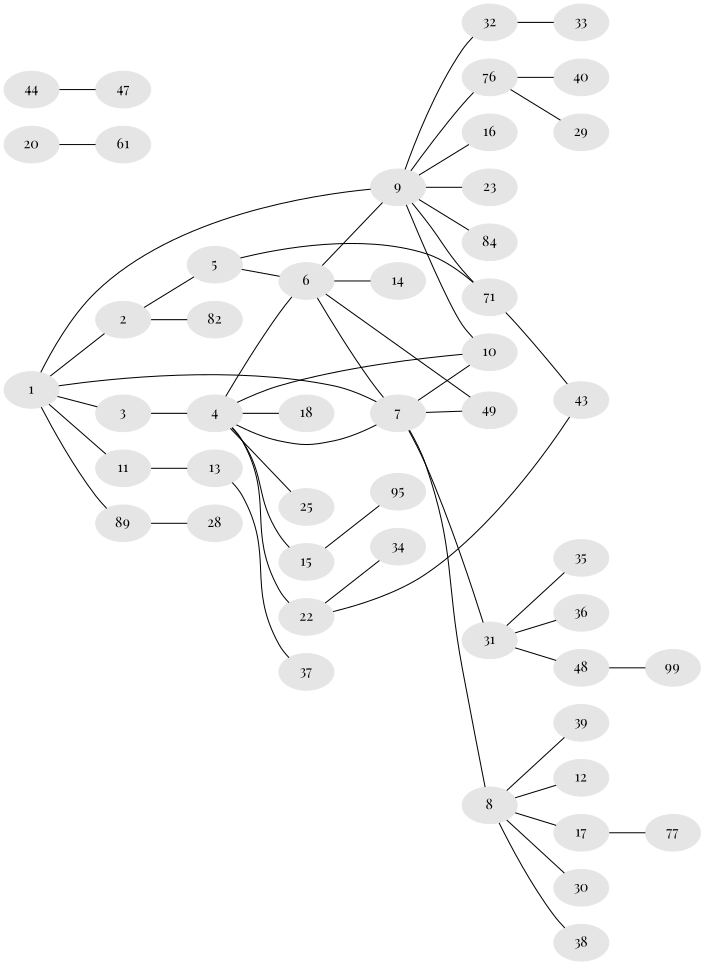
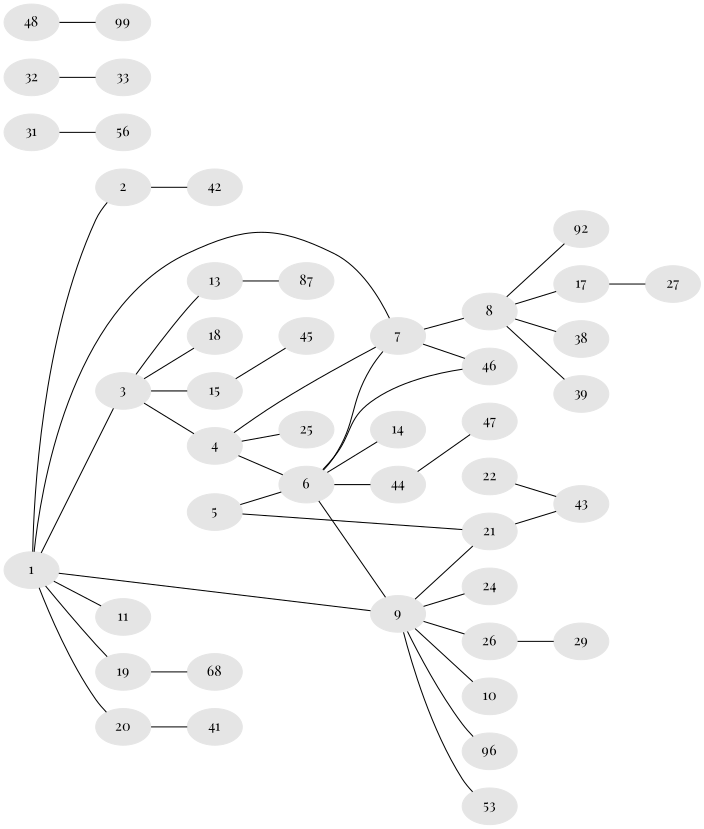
node "76": label "76" -> "26"
node "40": removed
edge "32" -- "9": removed
node "16": label "16" -> "96"
node "61": label "61" -> "41"
node "23": label "23" -> "53"
node "84": label "84" -> "24"
edge "5" -- "2": removed
node "71": label "71" -> "21"
node "82": label "82" -> "42"
edge "10" -- "4": removed
edge "10" -- "7": removed
node "49": label "49" -> "46"
edge "4" -- "18": now "3" -- "18"
edge "11" -- "13": now "3" -- "13"
edge "6" -- "44": added
node "95": label "95" -> "45"
edge "4" -- "15": now "3" -- "15"
edge "4" -- "22": removed
node "89": label "89" -> "19"
node "28": label "28" -> "68"
edge "7" -- "31": removed
node "34": removed
node "35": removed
node "36": label "36" -> "56"
edge "1" -- "20": added
edge "31" -- "48": removed
node "37": label "37" -> "87"
node "12": label "12" -> "92"
node "77": label "77" -> "27"
node "30": removed
